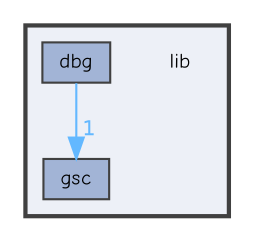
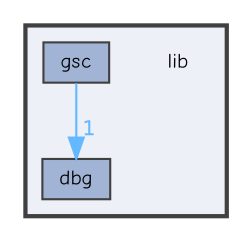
edge "dbg" -> "gsc": reversed
